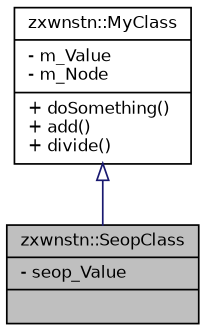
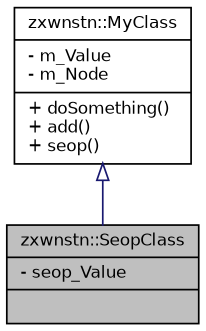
node "zxwnstn::MyClass": text "+ divide()" -> "+ seop()"
